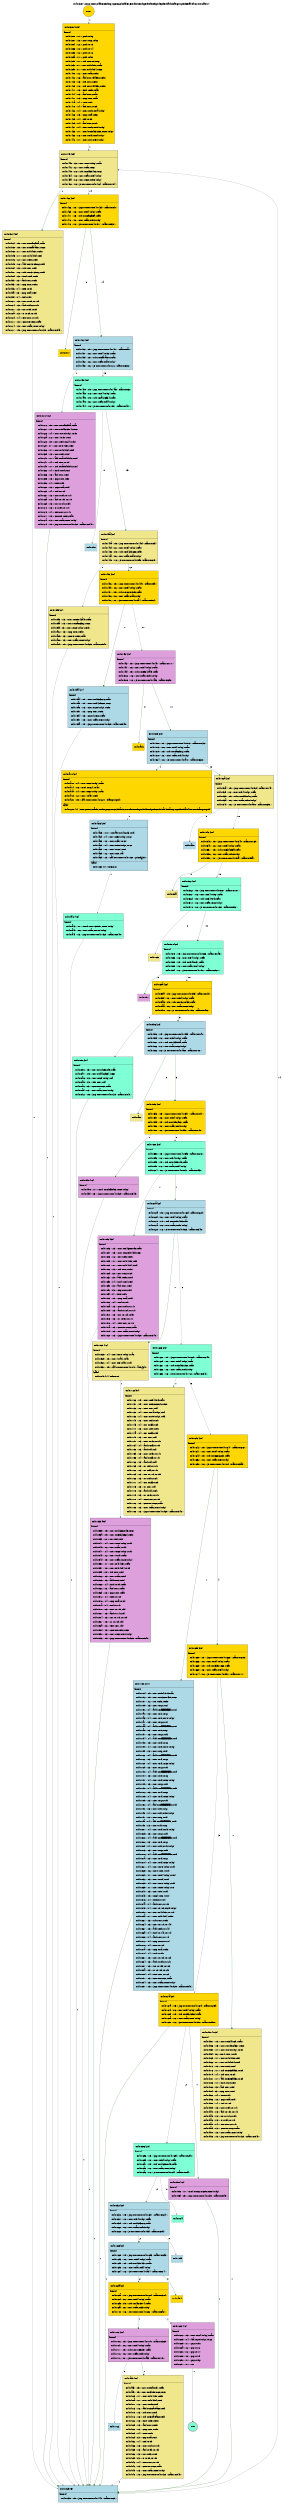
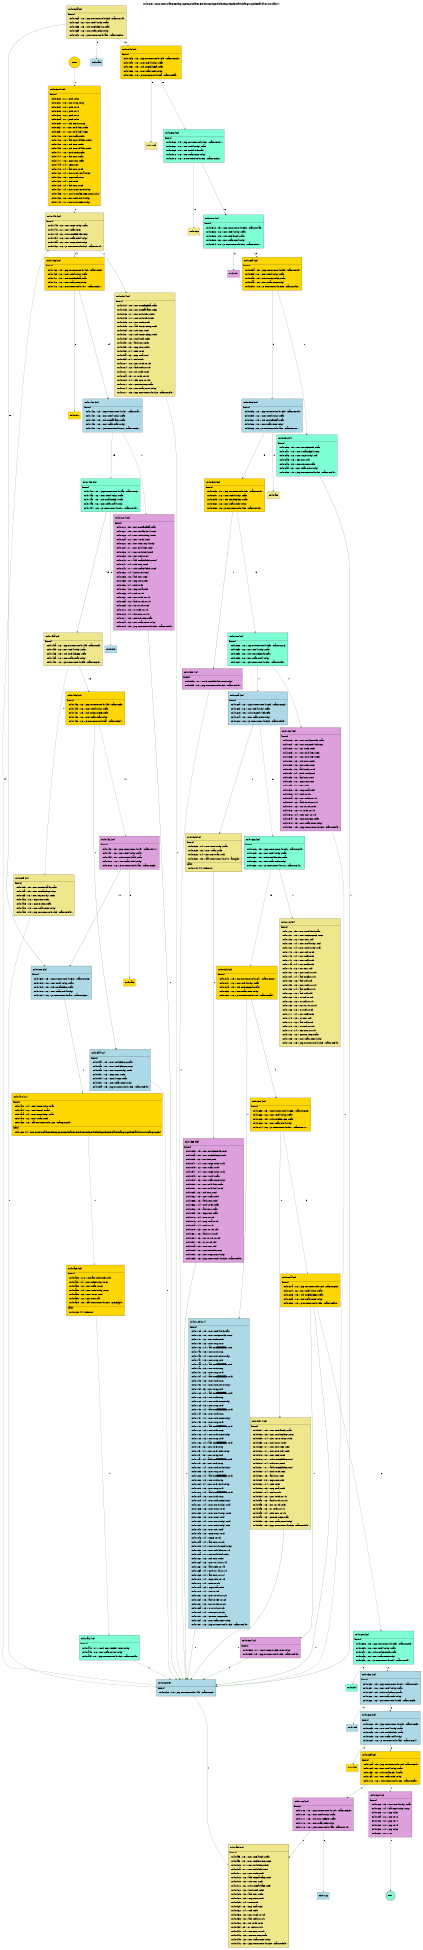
edge "0x40150e [28]" -> "0x40152a [28]": reversed
node "0x401a25 [29]": fillcolor lightblue -> gold
edge "0x401af9 [88]" -> "0x401d29 [5]": reversed
